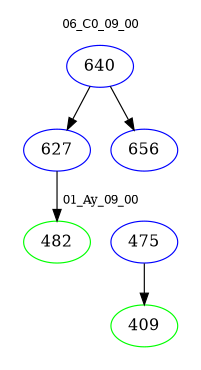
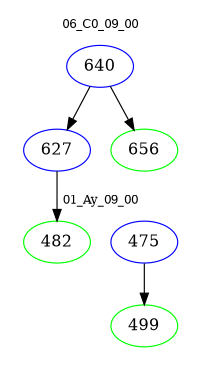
node "656": color blue -> green
node "409": label "409" -> "499"
